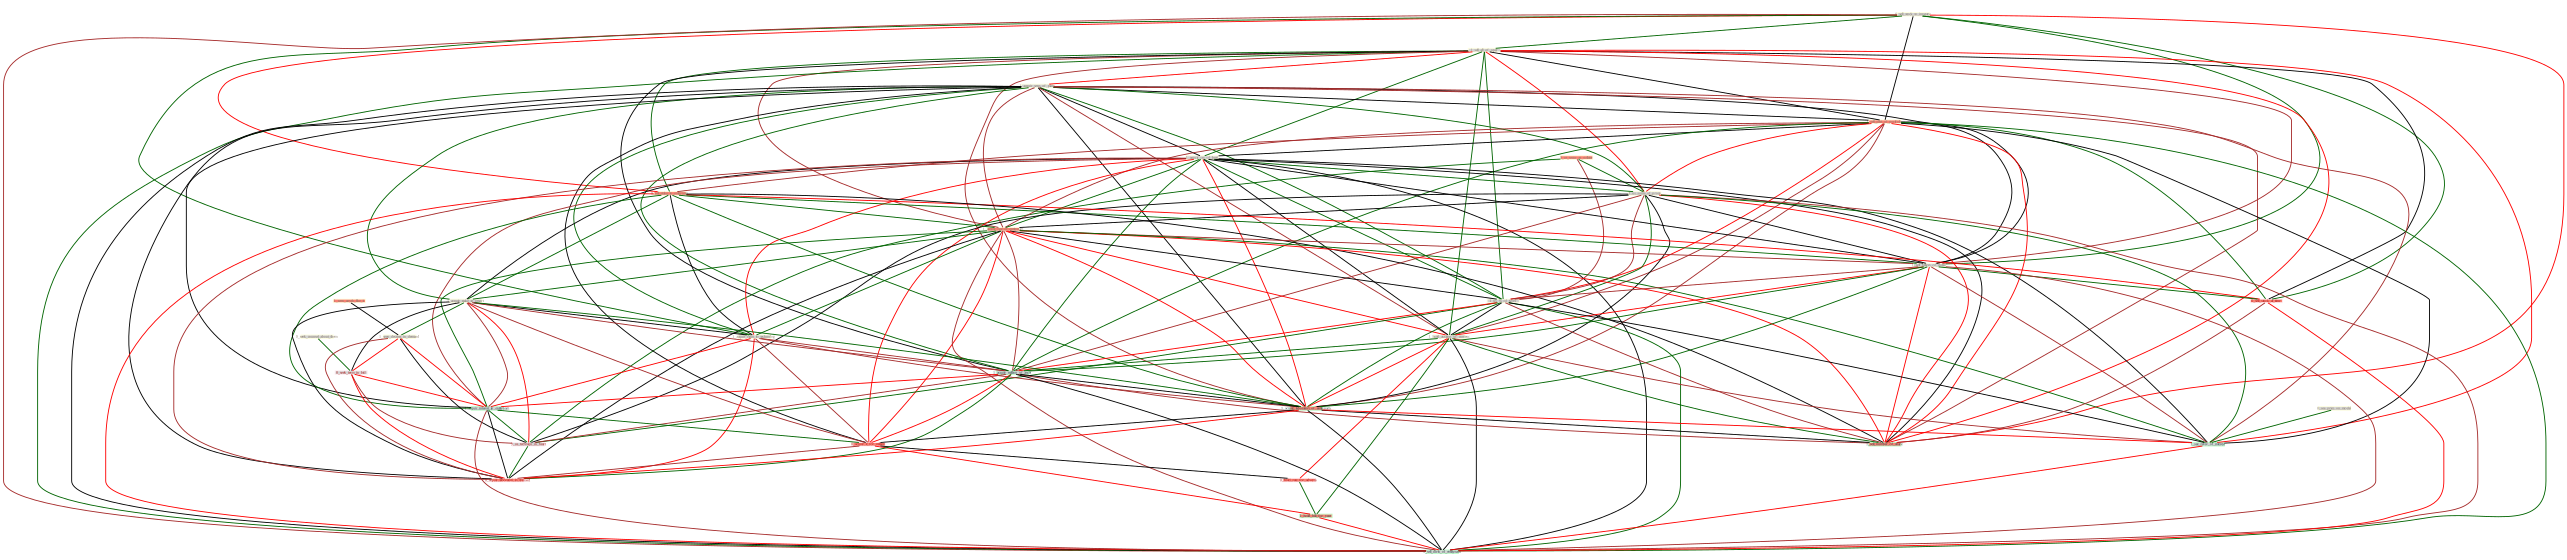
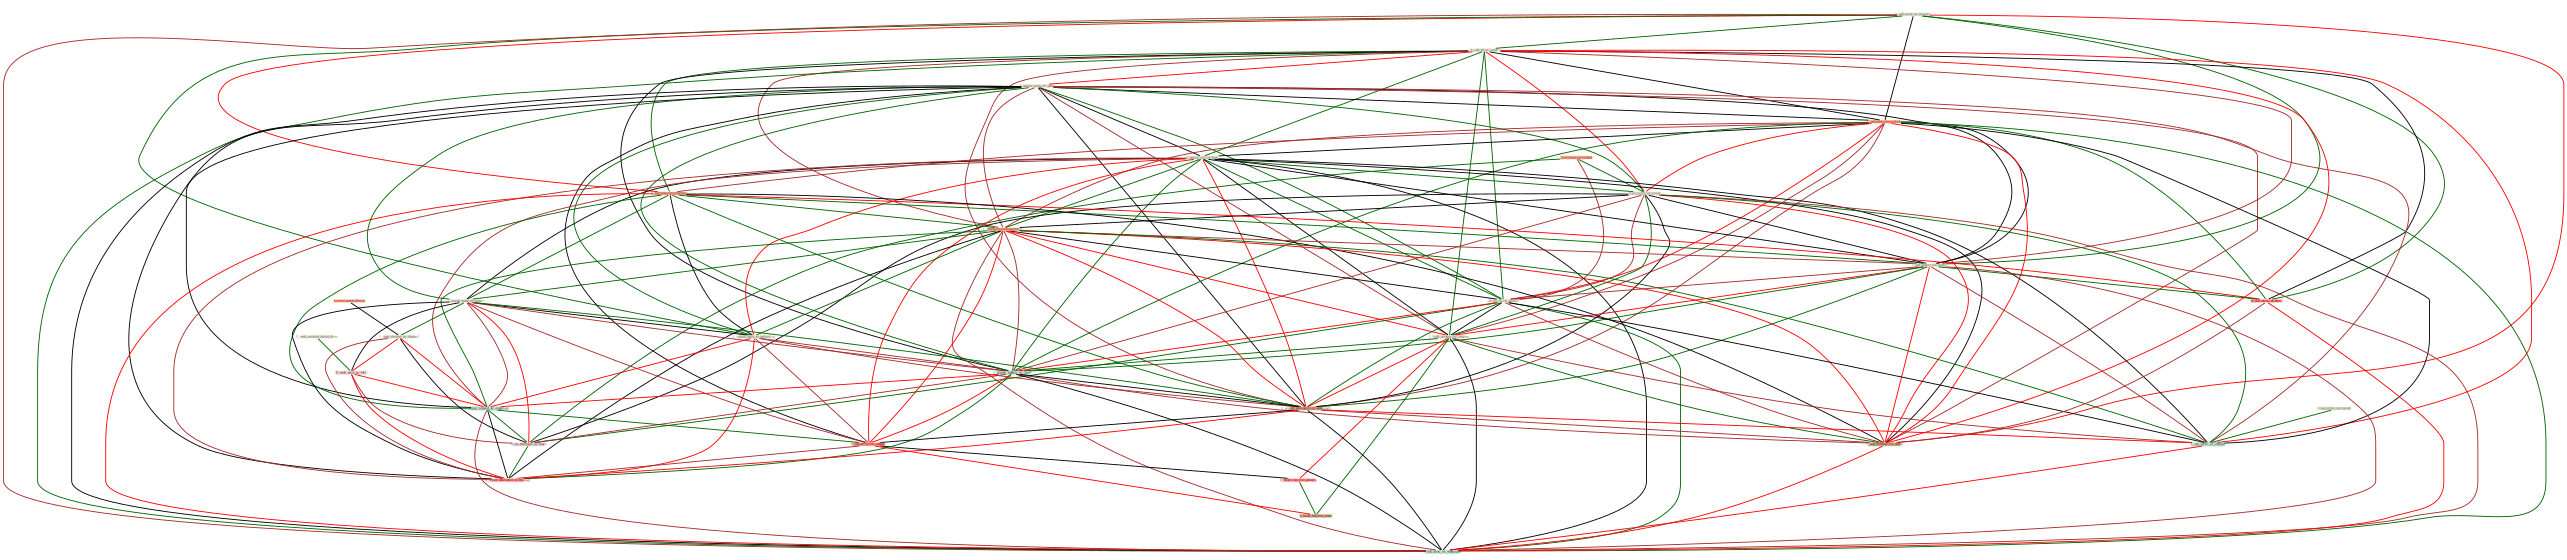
edge "1_acquir_laboratori_of_entitynam" -- "1_sell_number_of_share": color black -> brown
edge "1_hold_bill_for_year" -- "1_sell_divis_of_entitynam": now "1_sell_number_of_share" -- "1_sell_divis_of_entitynam"
